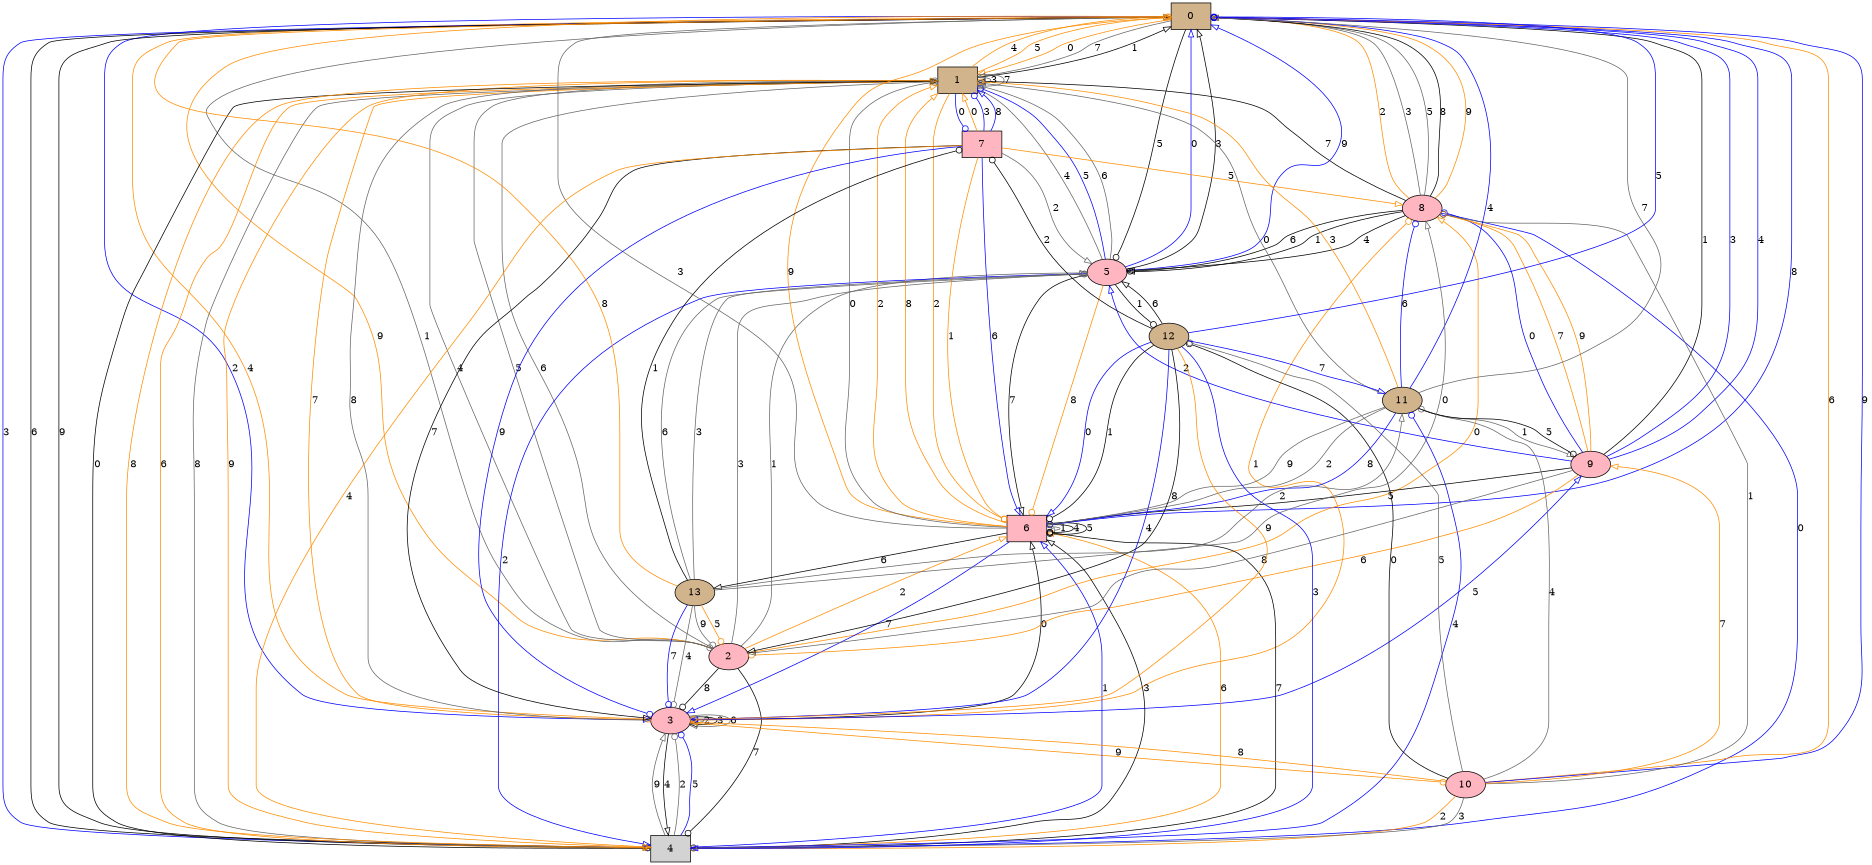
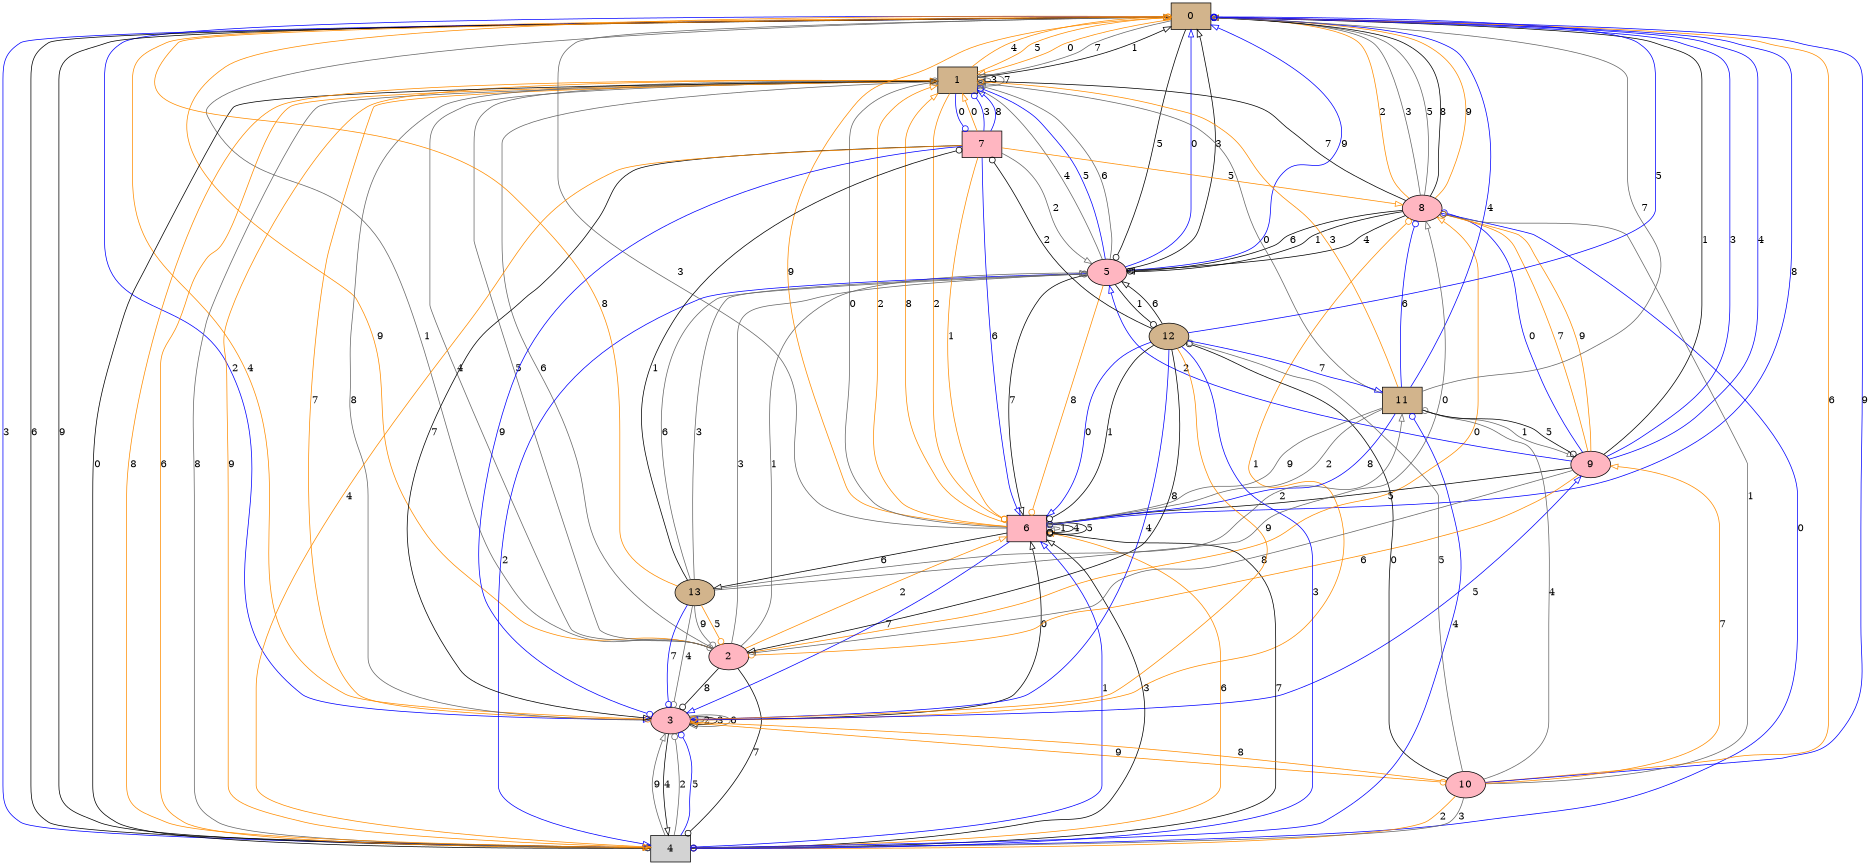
node "11": shape ellipse -> box
edge "12" -> "4": arrowhead onormal -> odot
